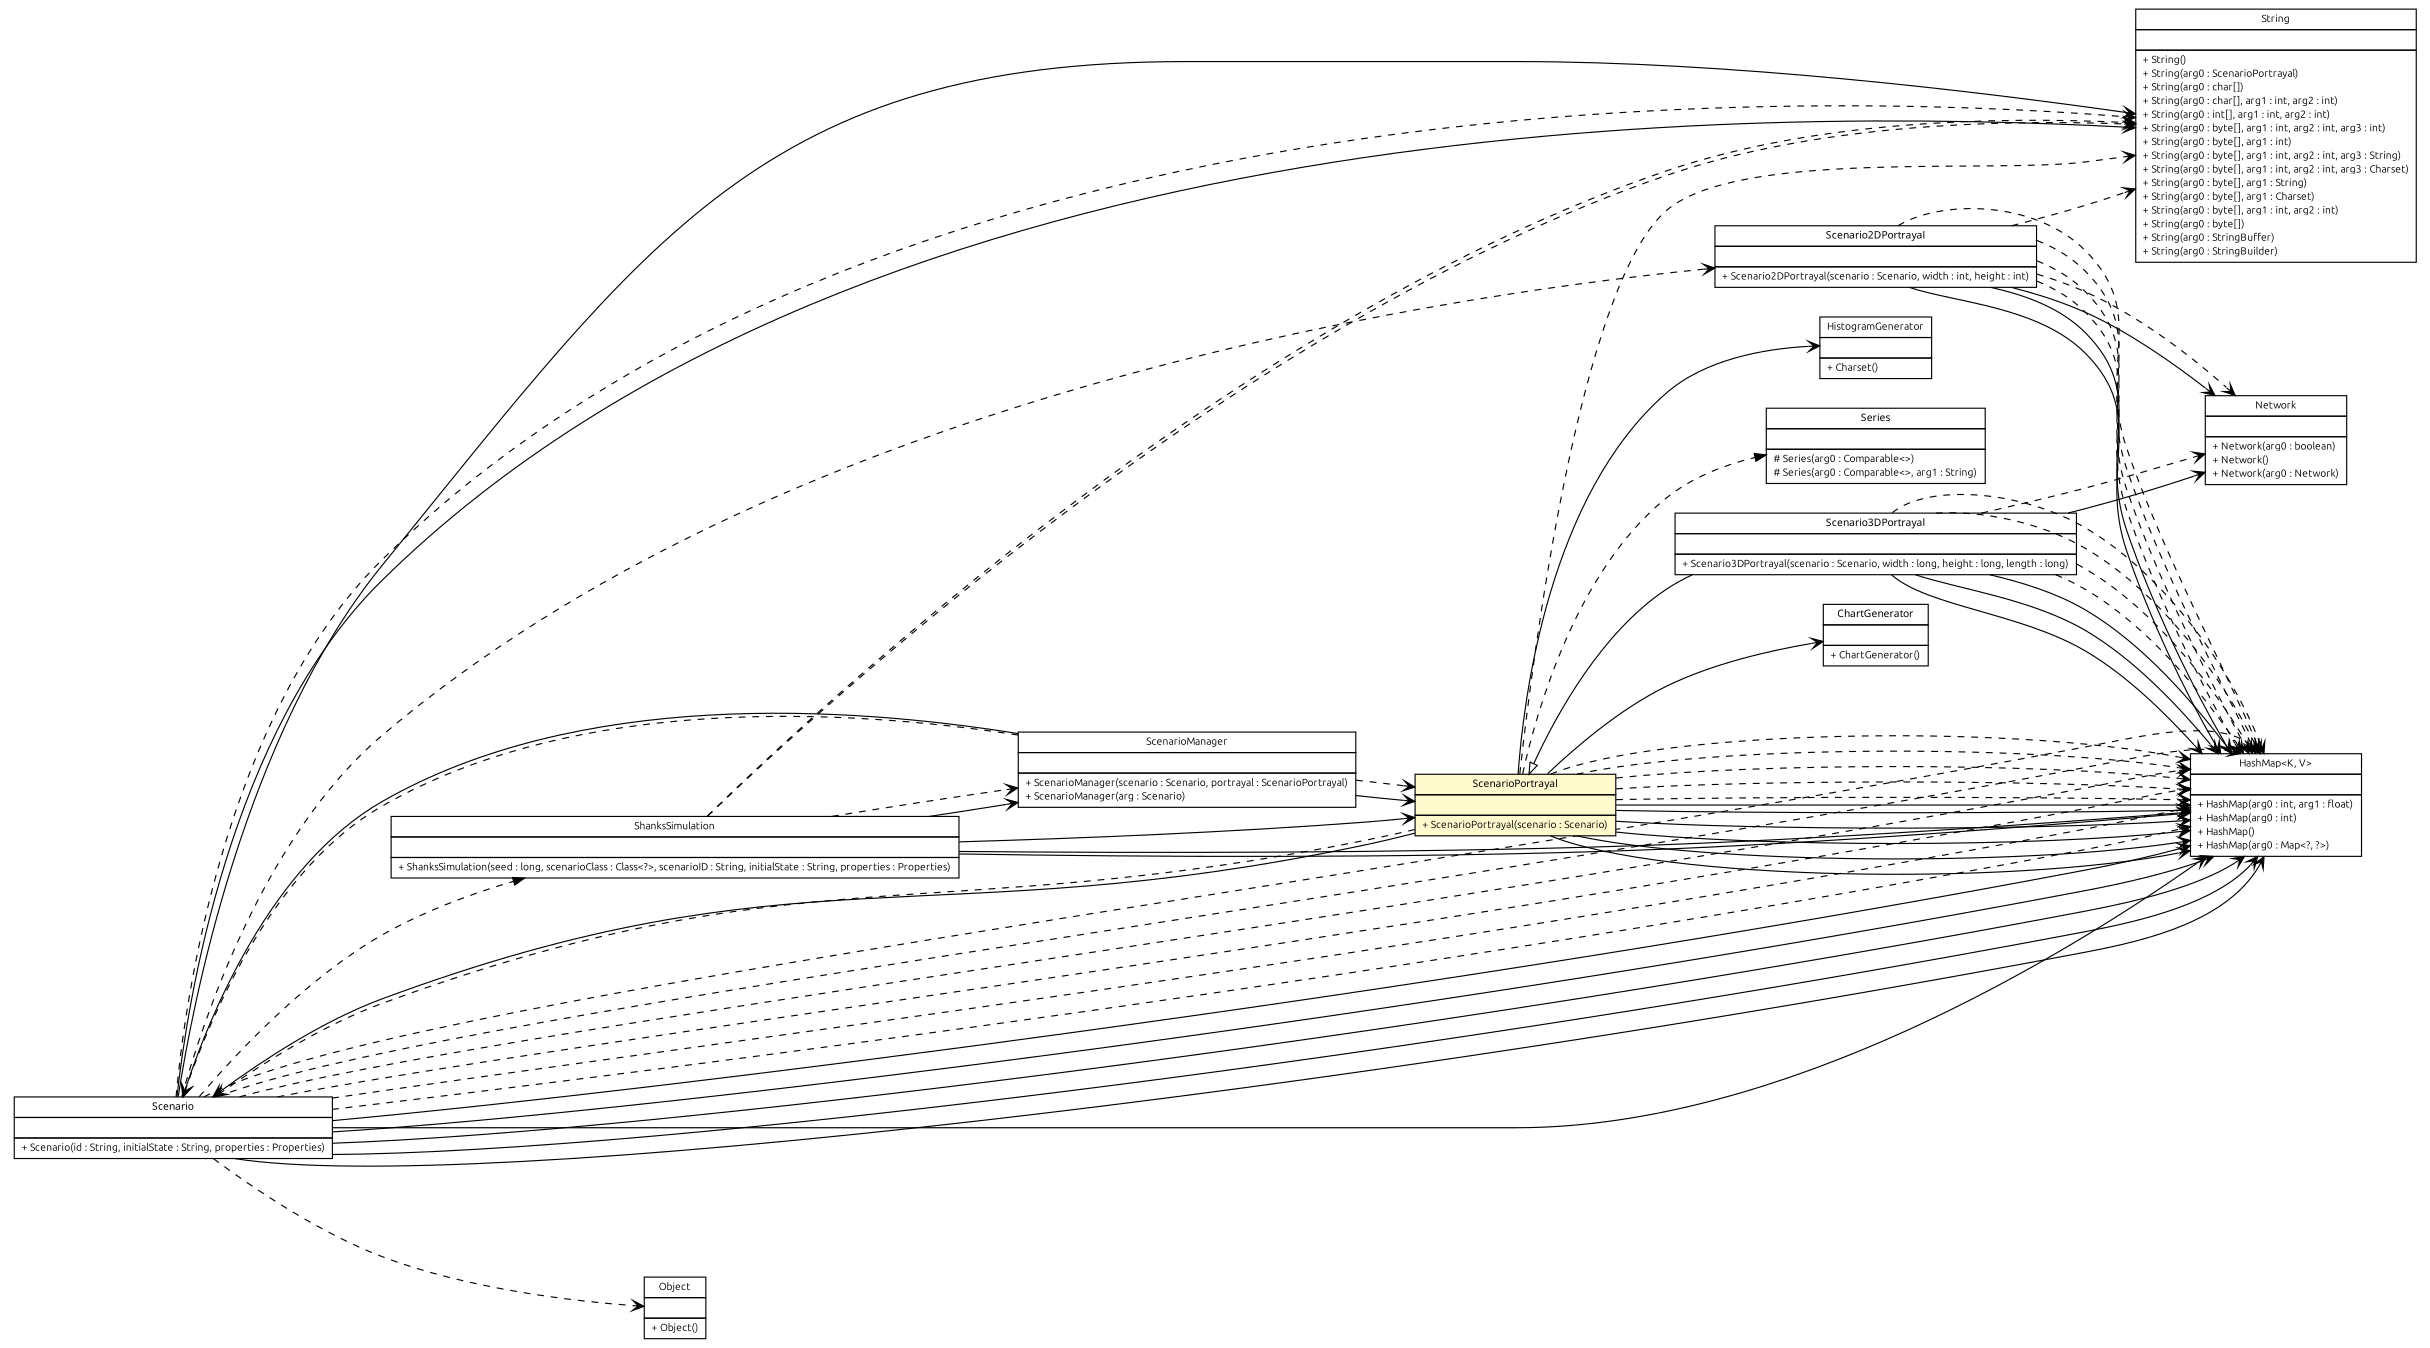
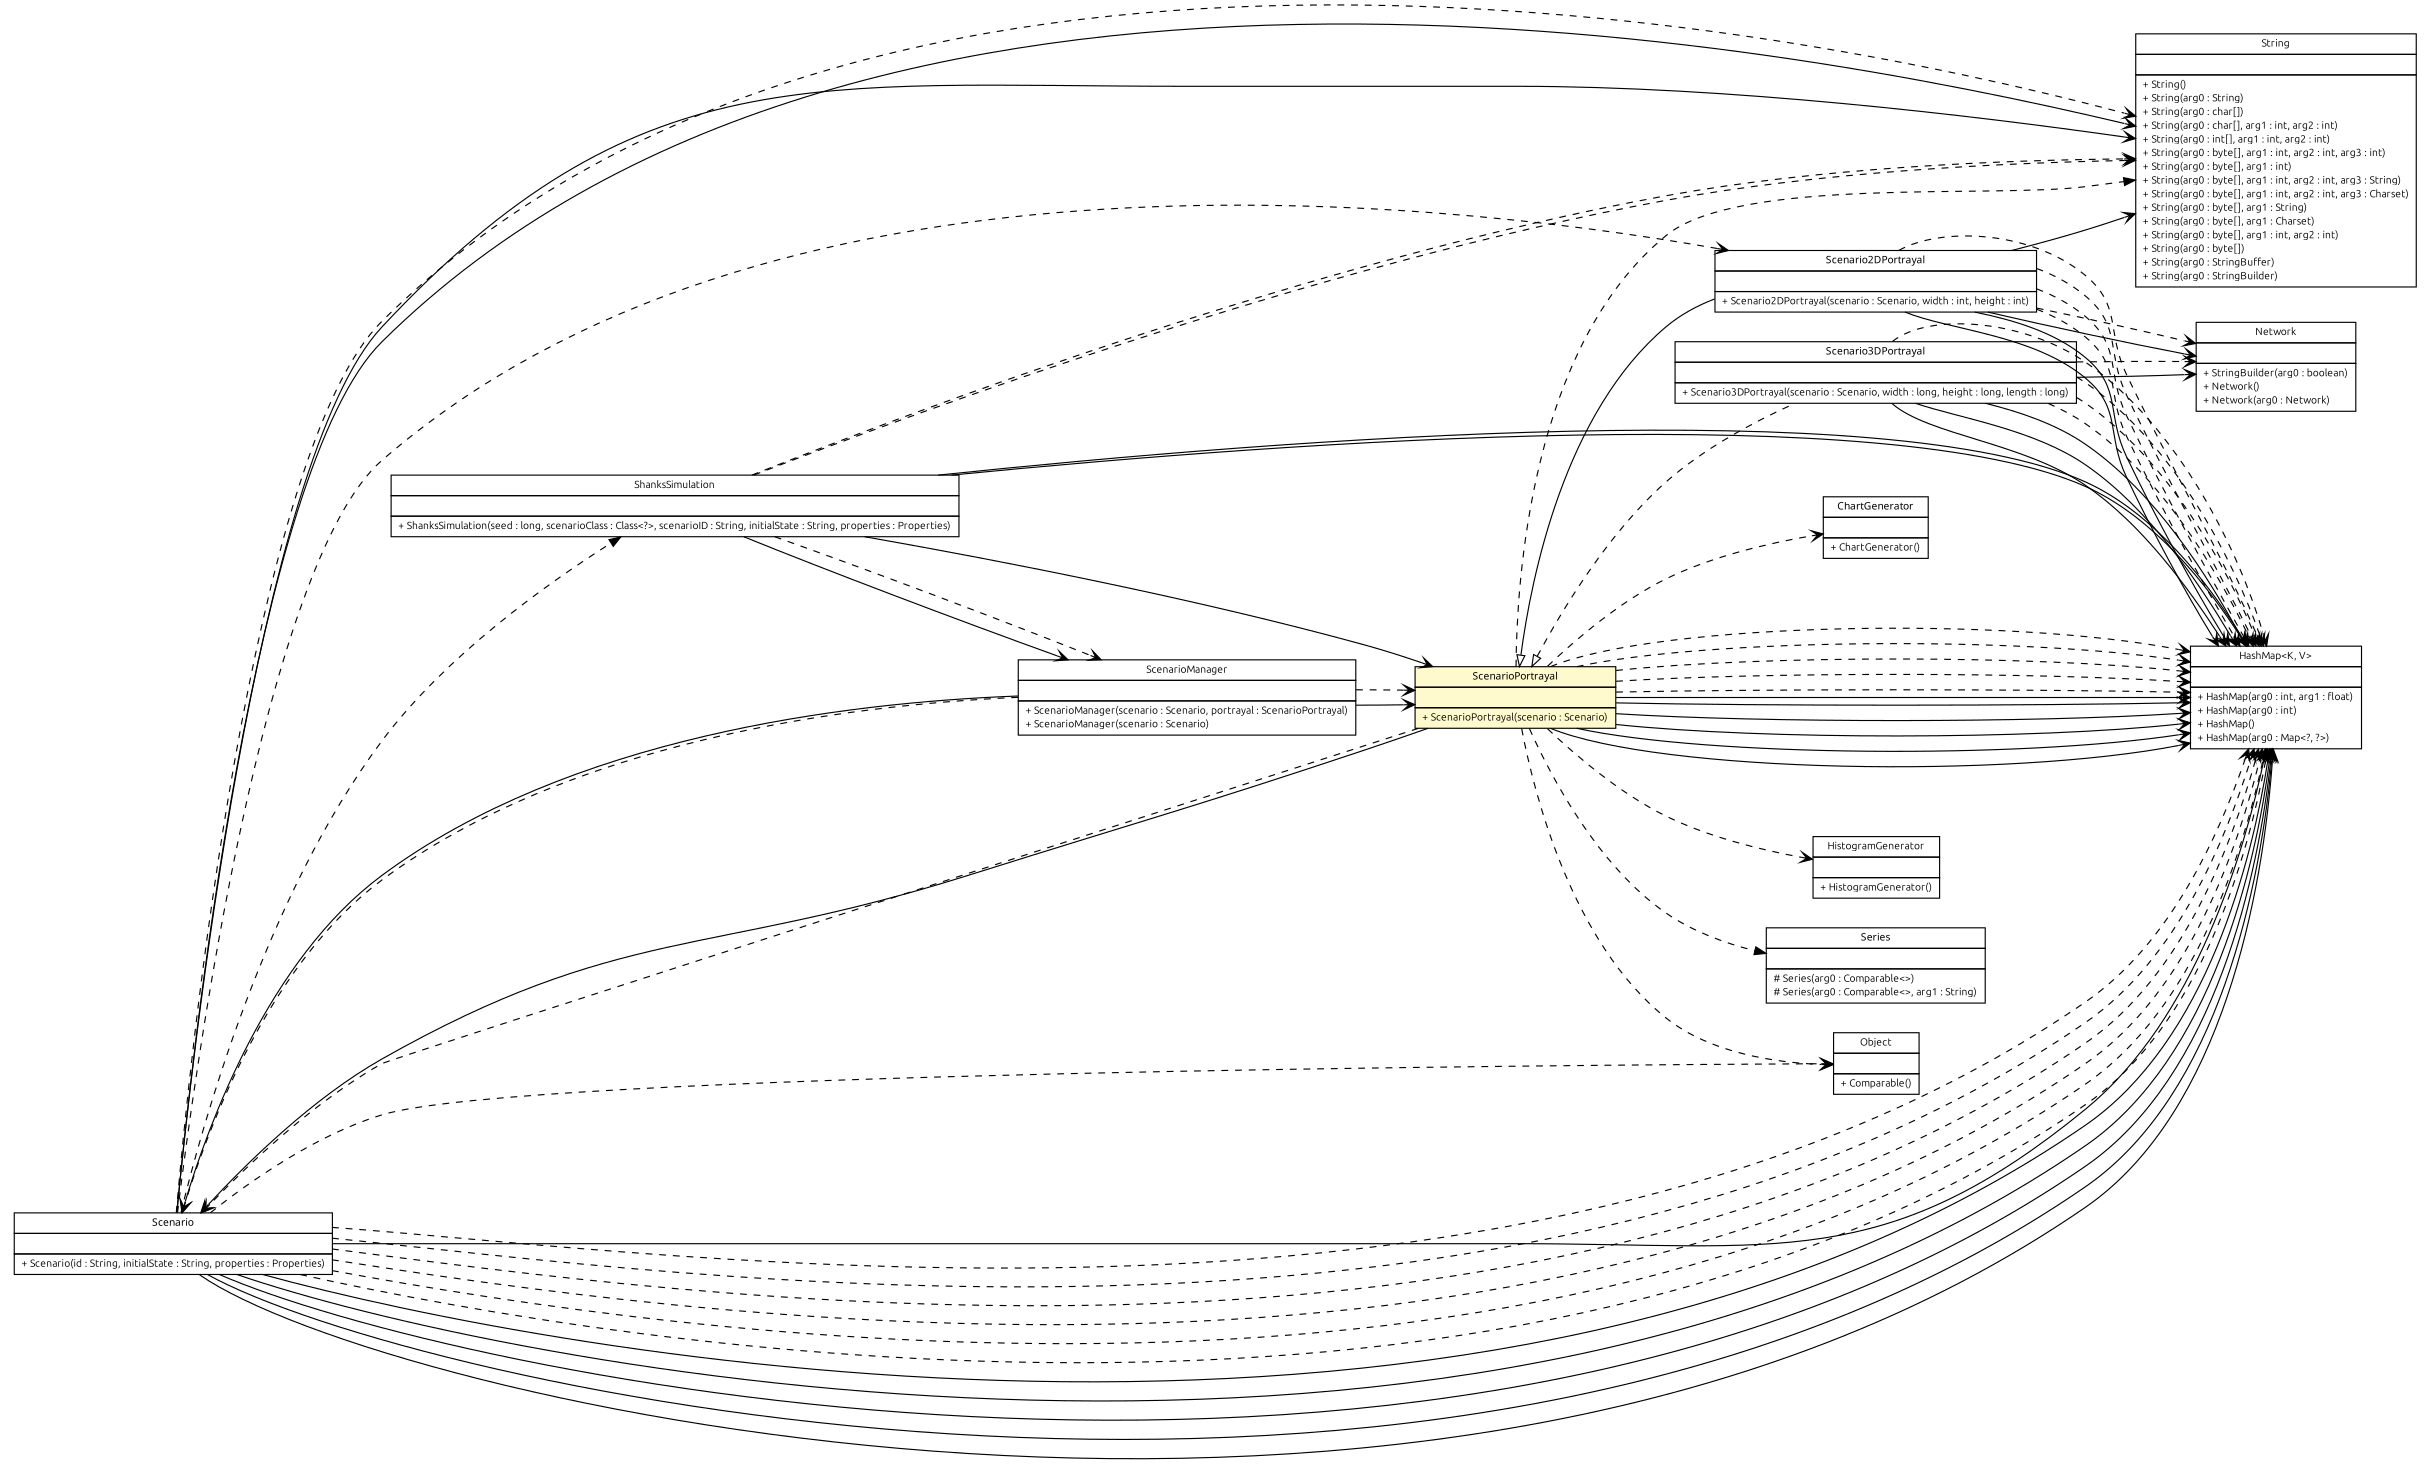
node "String": text "+ String(arg0 : ScenarioPortrayal)" -> "+ String(arg0 : String)"
edge "Scenario2DPortrayal" -> "String": style dashed -> solid
edge "ScenarioPortrayal" -> "String": arrowhead open -> normal
node "HistogramGenerator": text "+ Charset()" -> "+ HistogramGenerator()"
node "Network": text "+ Network(arg0 : boolean)" -> "+ StringBuilder(arg0 : boolean)"
edge "Scenario2DPortrayal" -> "ScenarioPortrayal": added
edge "ScenarioPortrayal" -> "HistogramGenerator": style solid -> dashed
edge "Scenario3DPortrayal" -> "ScenarioPortrayal": style solid -> dashed
edge "ScenarioPortrayal" -> "ChartGenerator": style solid -> dashed
node "ScenarioManager": text "+ ScenarioManager(arg : Scenario)" -> "+ ScenarioManager(scenario : Scenario)"
edge "ScenarioPortrayal" -> "Object": added
node "Object": text "+ Object()" -> "+ Comparable()"
